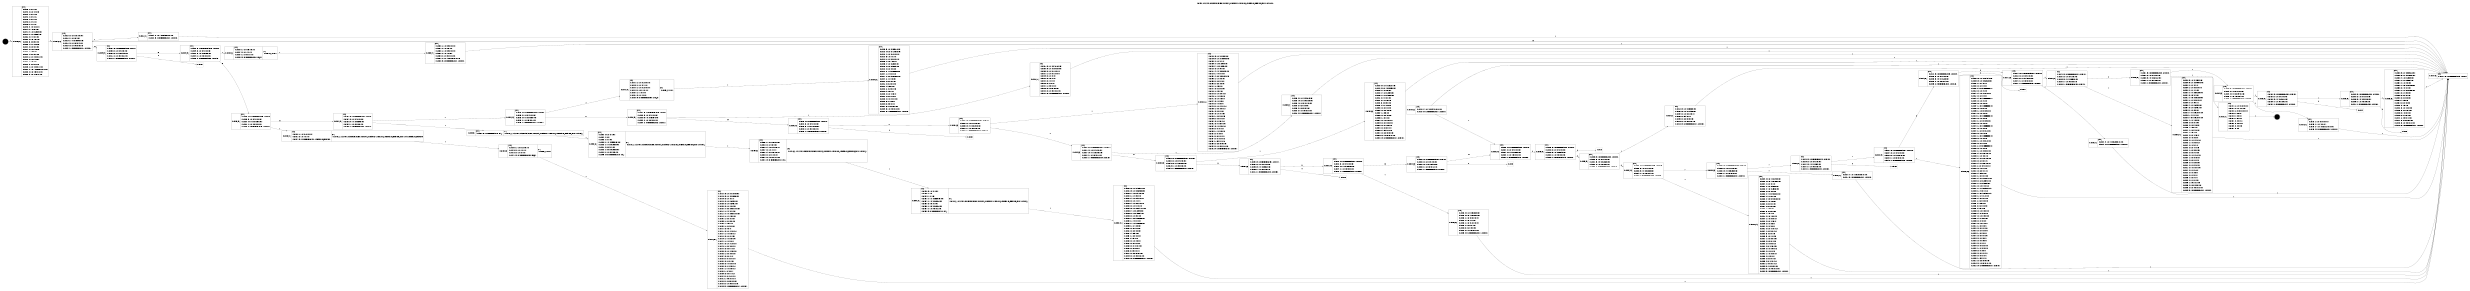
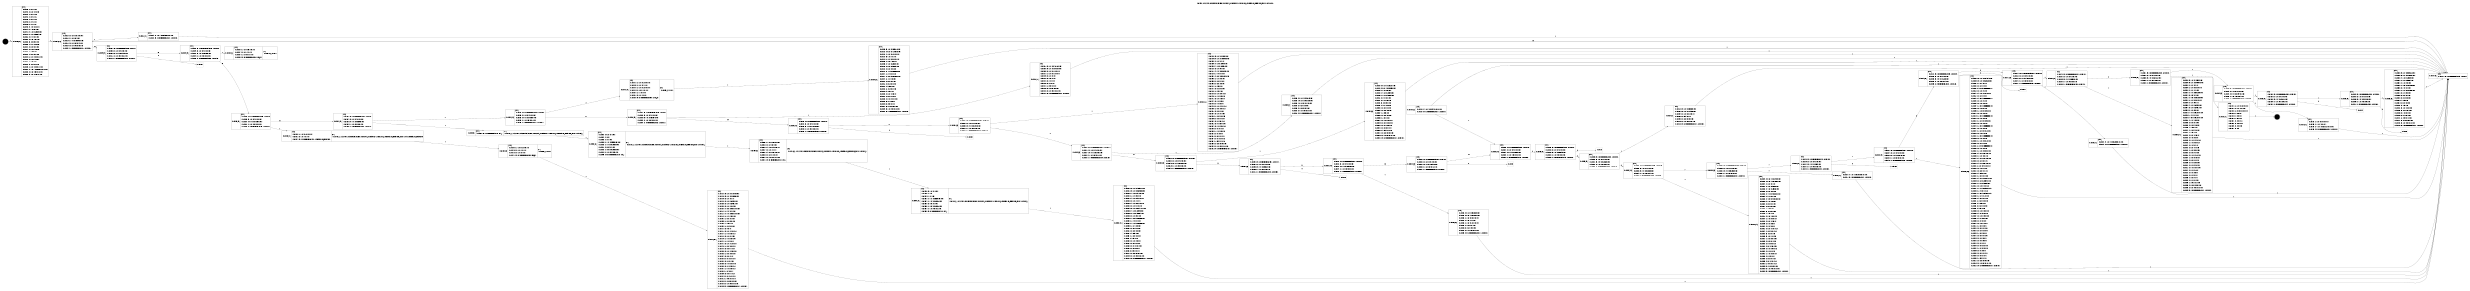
node "0x401c93 [27]": removed
